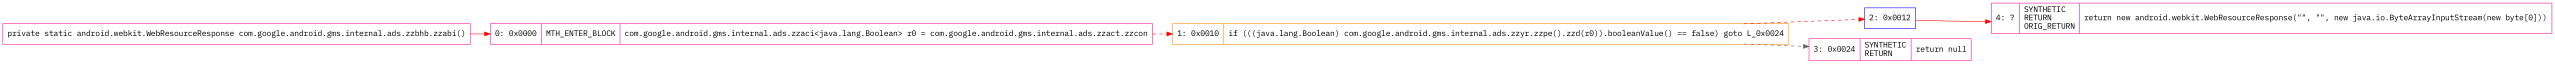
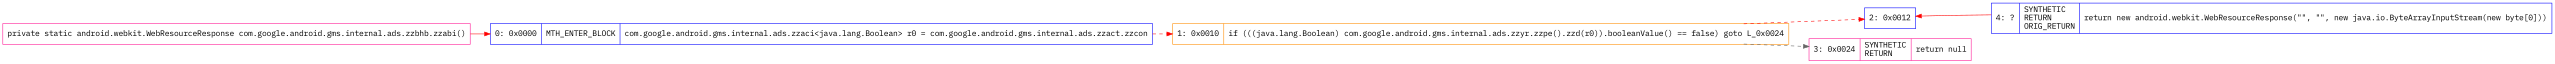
node "4: ?": color deeppink -> blue
edge "2: 0x0012" -> "4: ?": reversed
node "0: 0x0000": color deeppink -> blue
